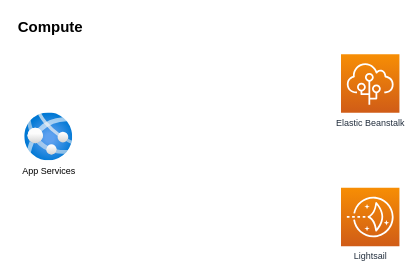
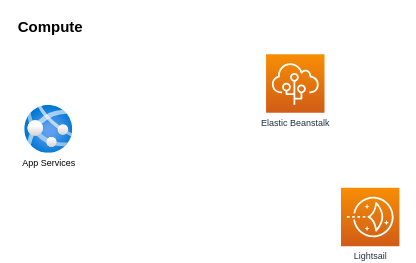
node "Elastic Beanstalk": moved (370, 84) -> (295, 84)
node "App Services": moved (48, 137) -> (48, 129)
